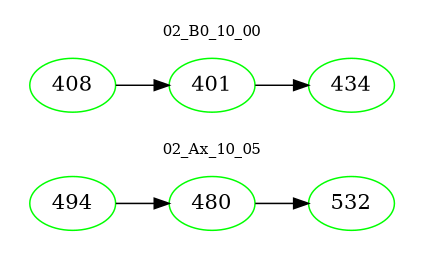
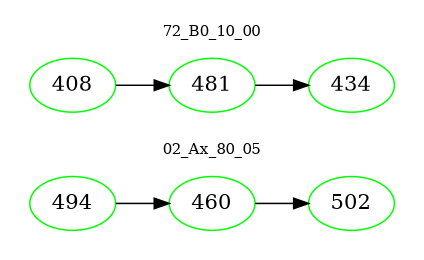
cluster "02_B0_10_00": label "02_B0_10_00" -> "72_B0_10_00"
node "401": label "401" -> "481"
cluster "02_Ax_10_05": label "02_Ax_10_05" -> "02_Ax_80_05"
node "480": label "480" -> "460"
node "532": label "532" -> "502"
